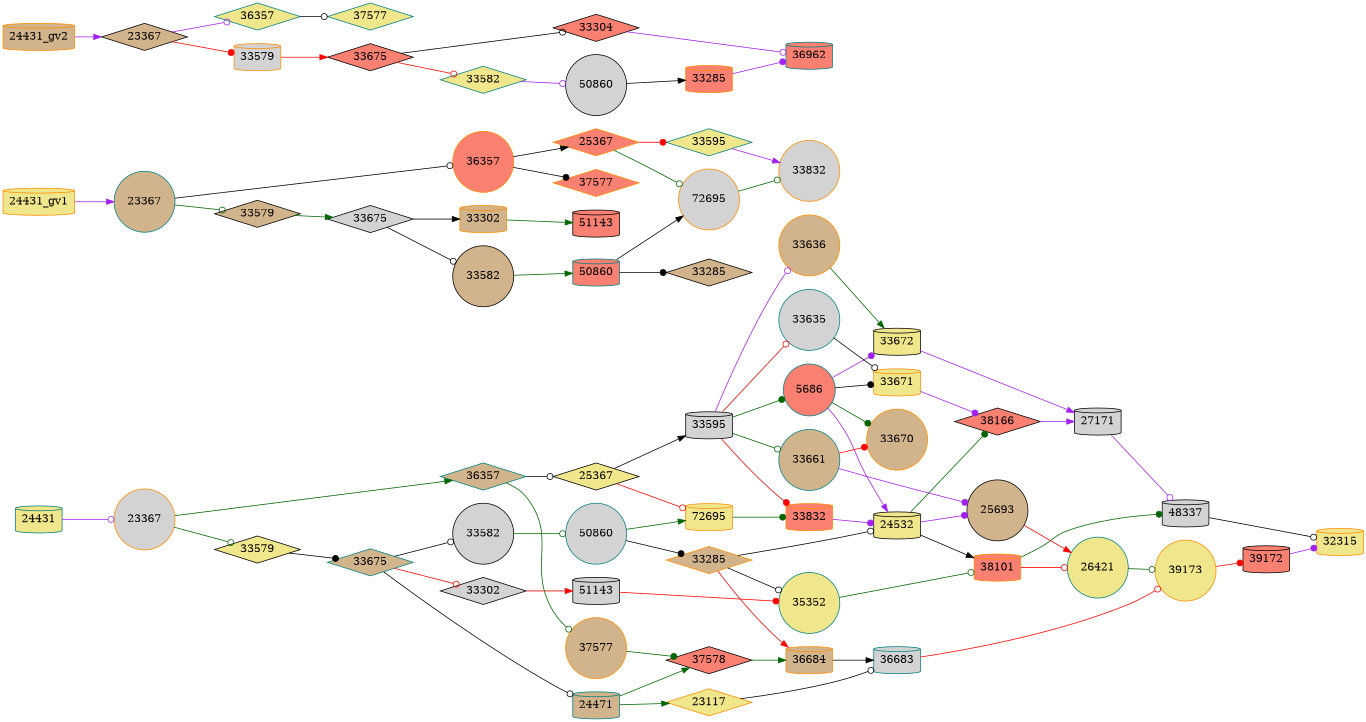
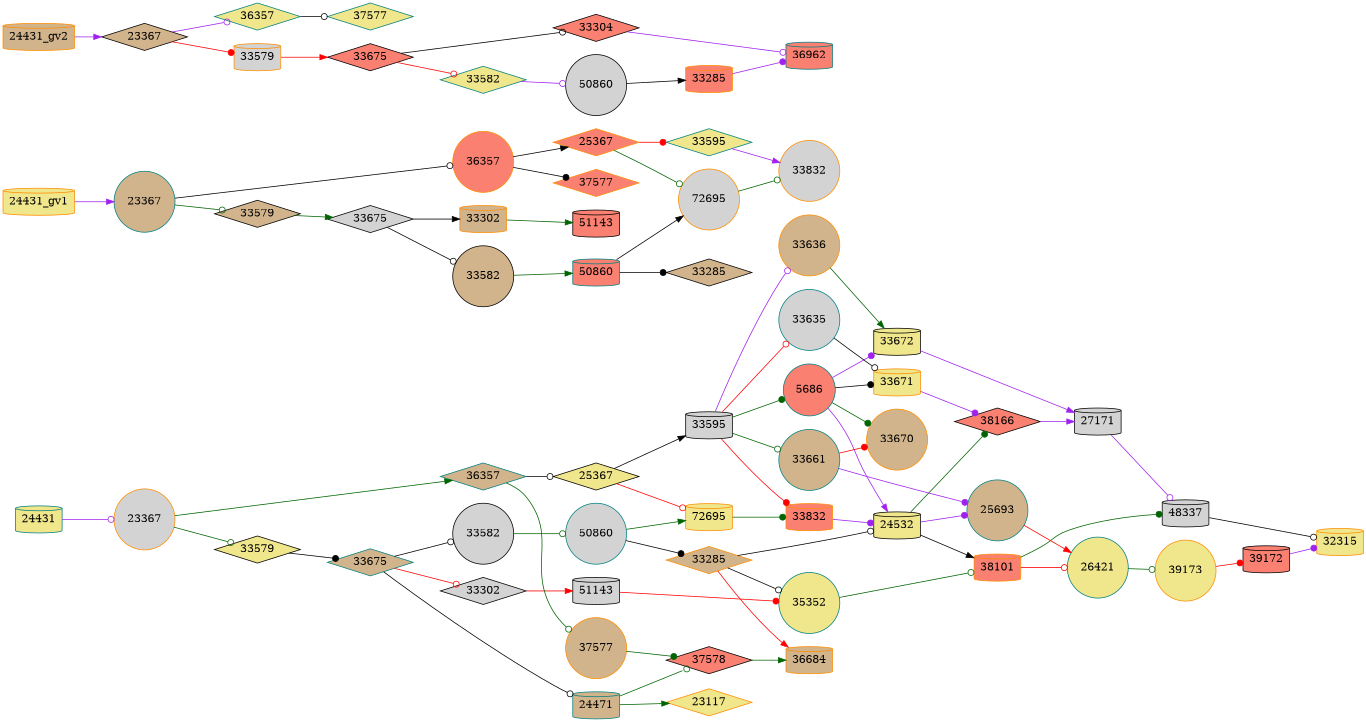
node "25693": color black -> teal
node "36683": removed
edge "24471" -> "37578": arrowhead normal -> odot
